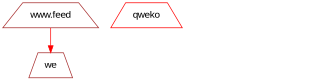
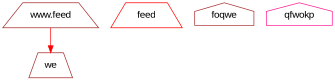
node "qweko": label "qweko" -> "feed"
node "foqwe": added
node "qfwokp": added
